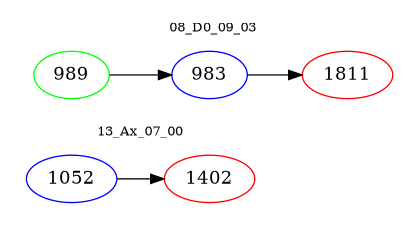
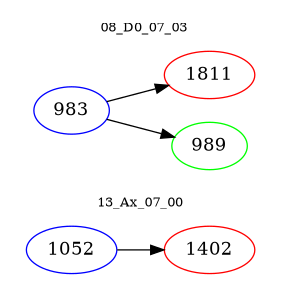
cluster "08_D0_09_03": label "08_D0_09_03" -> "08_D0_07_03"
edge "989" -> "983": reversed
